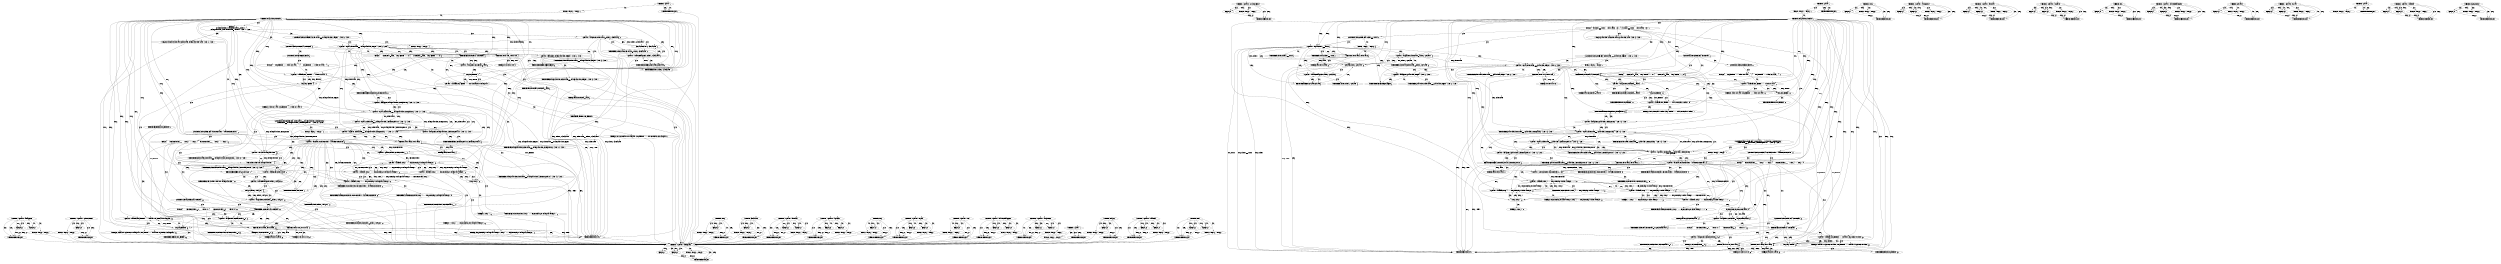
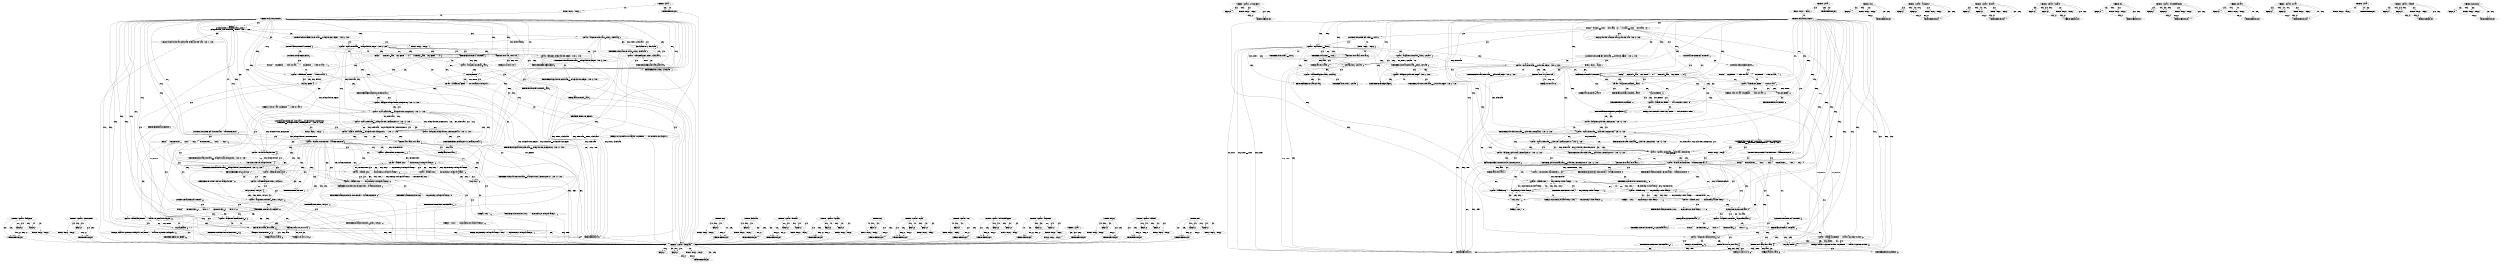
edge "(<operator>.assignment,mixer_state = mixer_->CheckState())" -> "(IDENTIFIER,mixer_state,mixer_state = mixer_->CheckState())": removed, label "AST:"
edge "(FIELD_IDENTIFIER,GetState,GetState)" -> "(GetState,mixer_->GetState())": now "(<operator>.indirectFieldAccess,mixer_->GetState)" -> "(GetState,mixer_->GetState())"
edge "(IDENTIFIER,mixer_,mixer_.reset(new PulseAudioMixer()))" -> "(InitSync,mixer_->InitSync())": now "(<operator>.indirectFieldAccess,mixer_->InitSync)" -> "(InitSync,mixer_->InitSync())"
